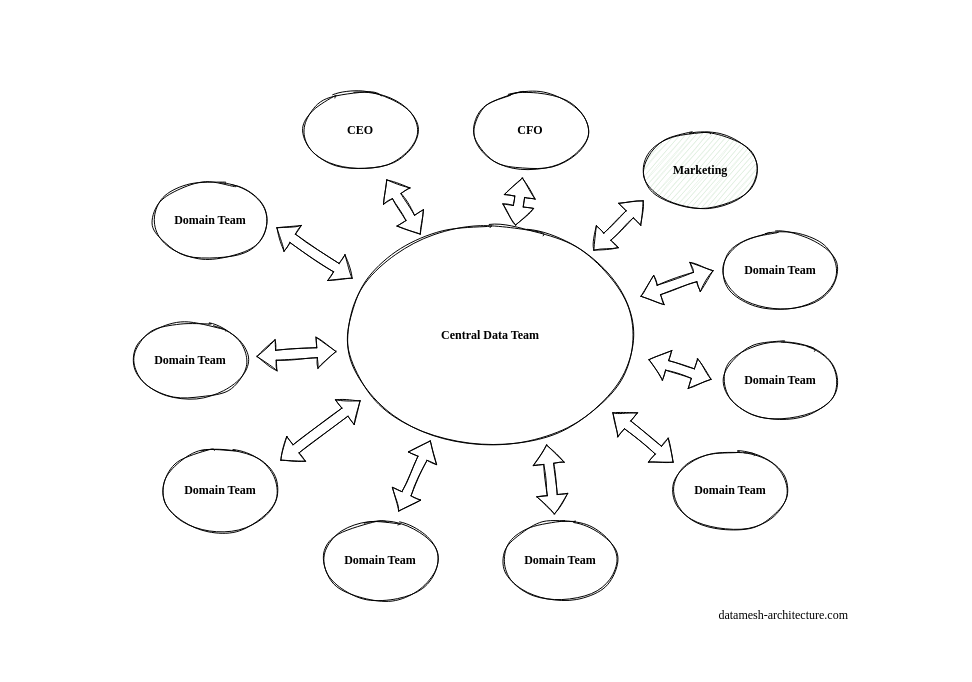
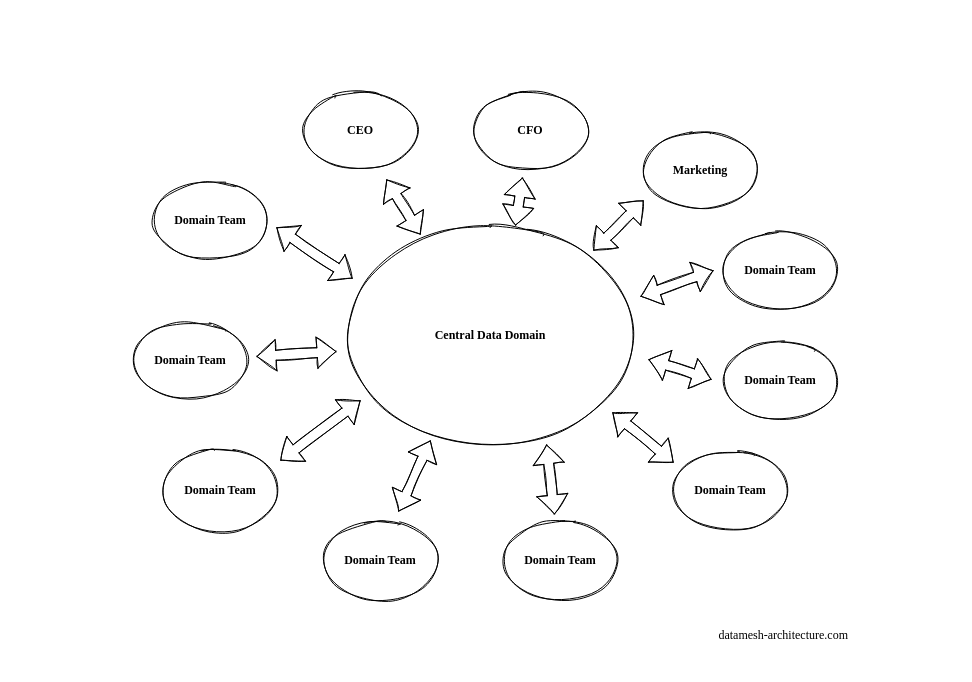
node "Marketing": fillcolor #d5e8d4 -> #ffffff
node "Central Data Team": label "Central Data Team" -> "Central Data Domain"
node "datamesh-architecture.com": moved (716, 616) -> (716, 636)
